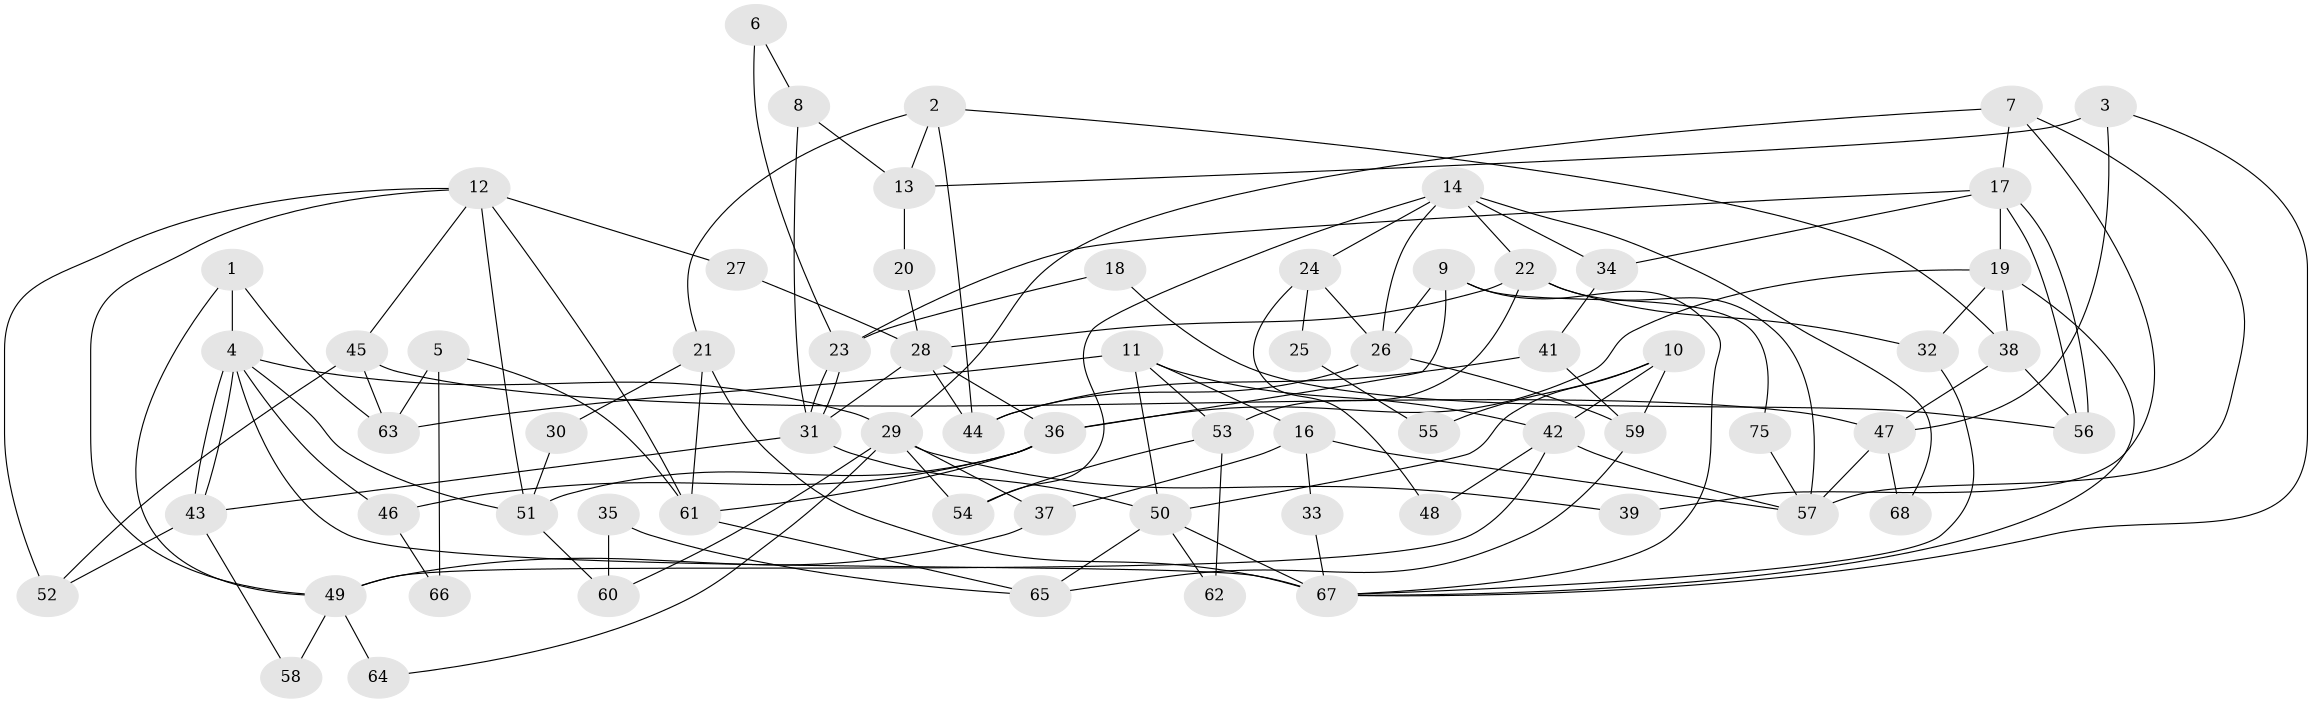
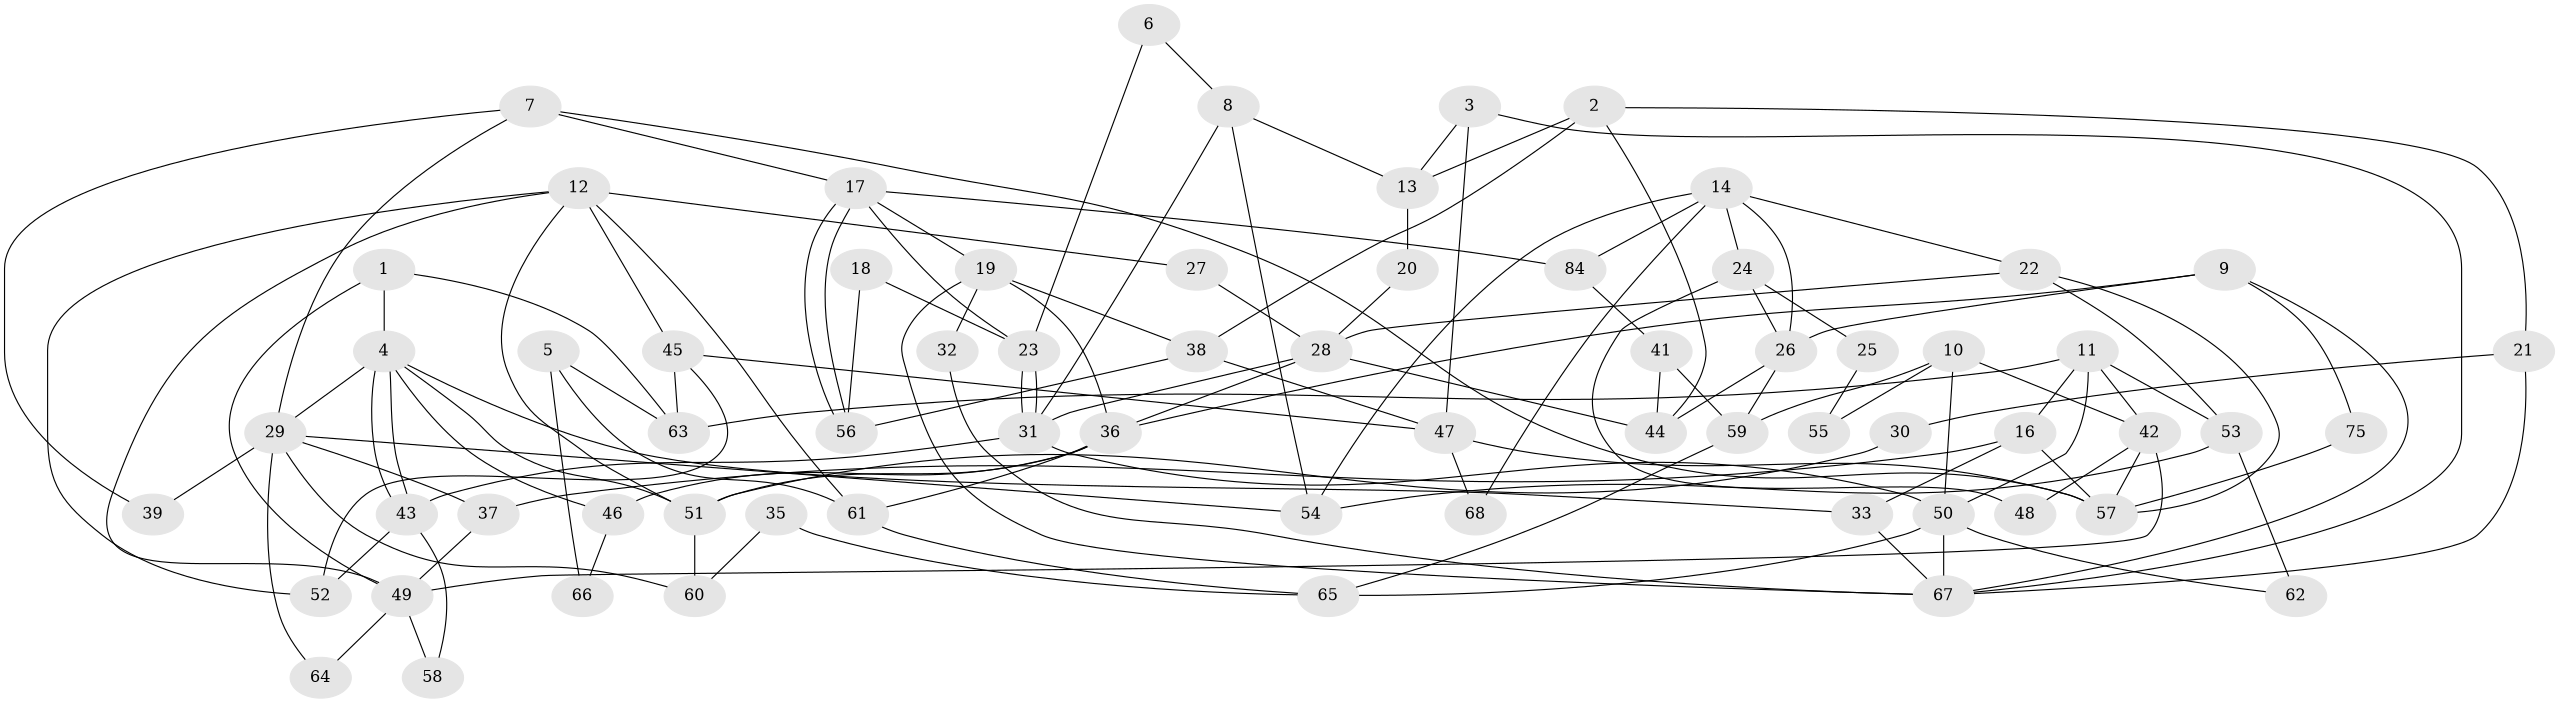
node "34": label "34" -> "84"
edge "8" -- "54": added
edge "22" -- "32": removed
edge "21" -- "61": removed
edge "4" -- "67": now "4" -- "33"
